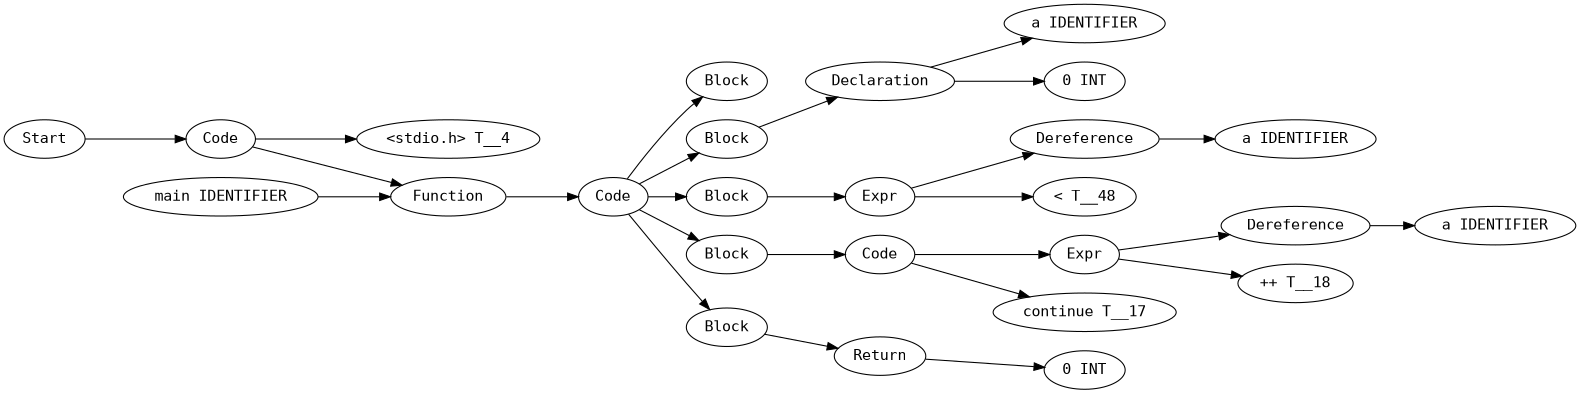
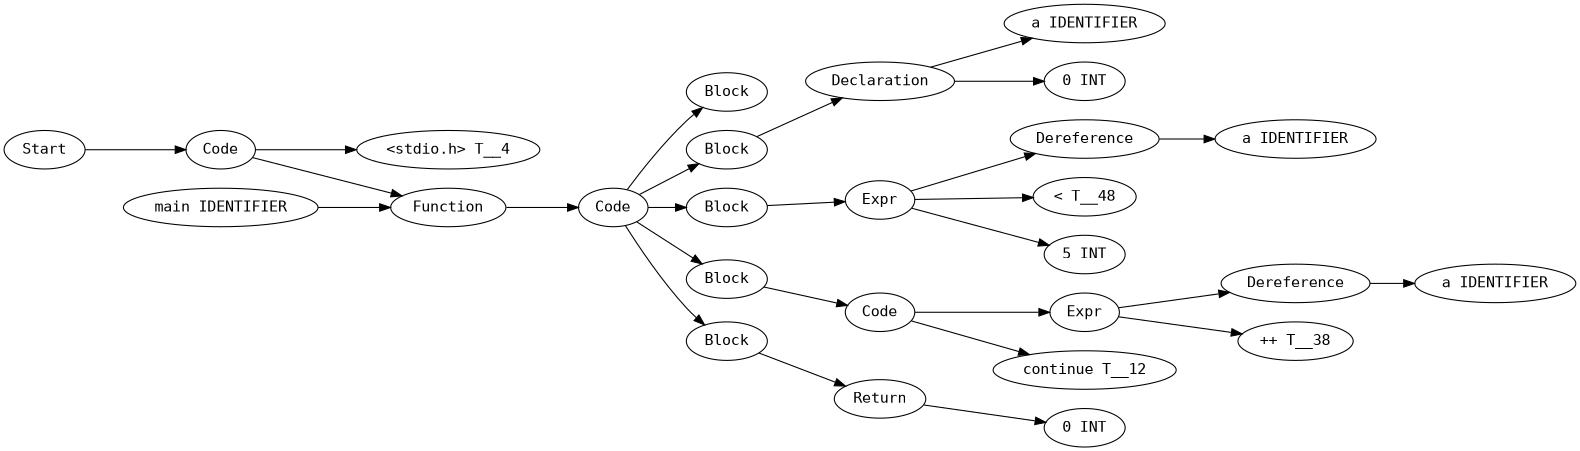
node "5 INT": added
node "++ T__18": label "++ T__18" -> "++ T__38"
node "continue T__17": label "continue T__17" -> "continue T__12"
